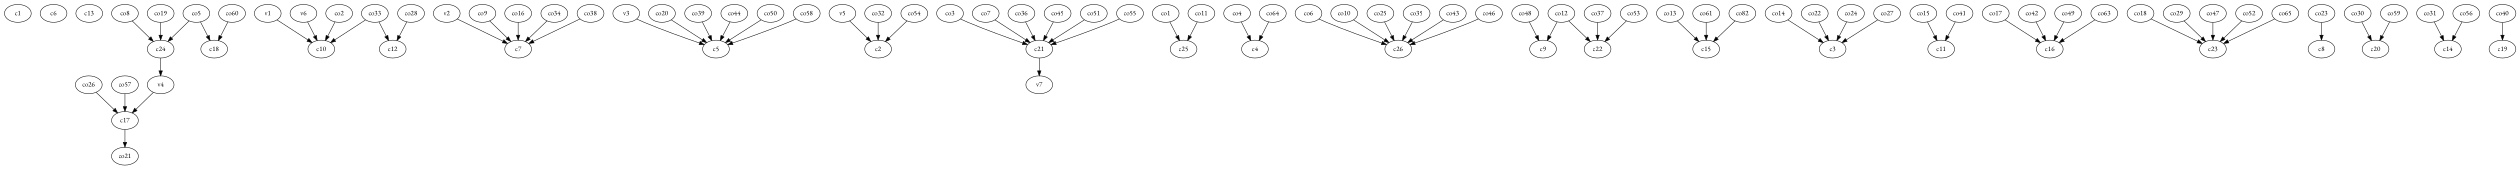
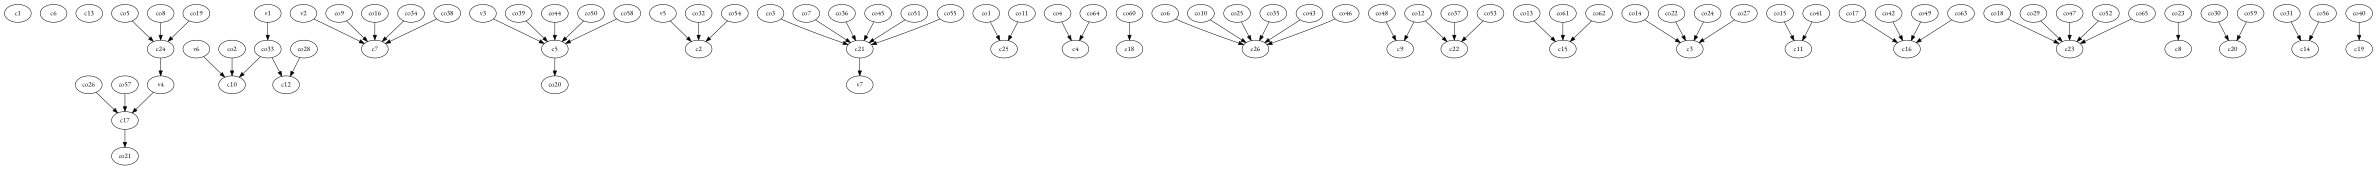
node "co82": label "co82" -> "co62"
edge "co5" -> "c18": removed
edge "v1" -> "c10": now "v1" -> "co33"
edge "co20" -> "c5": reversed
